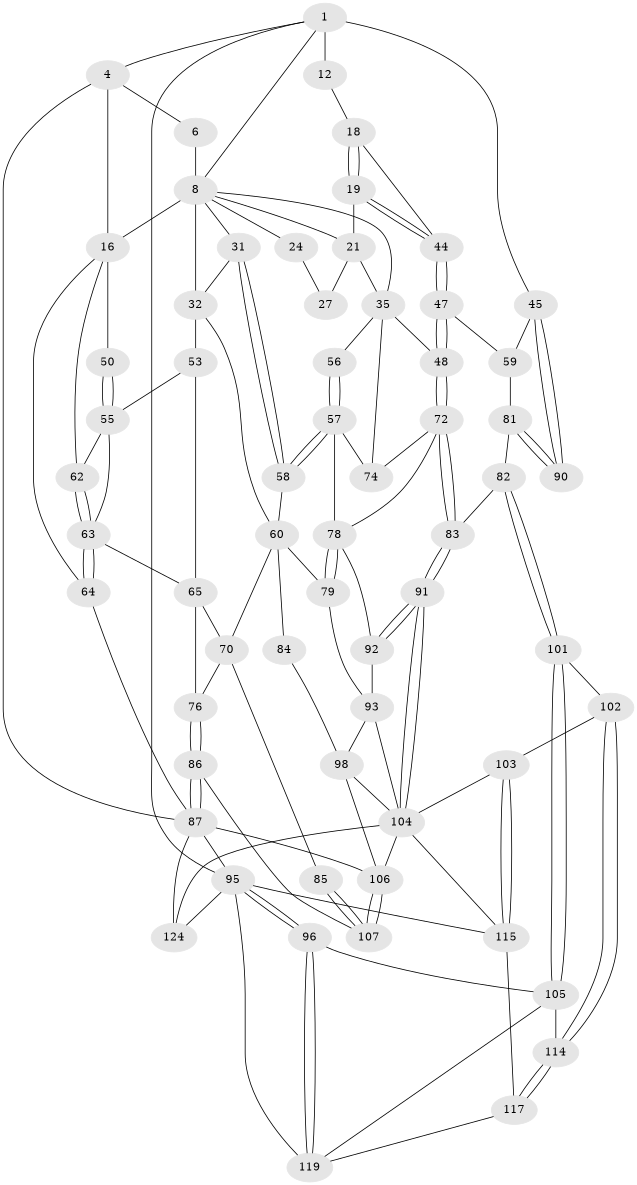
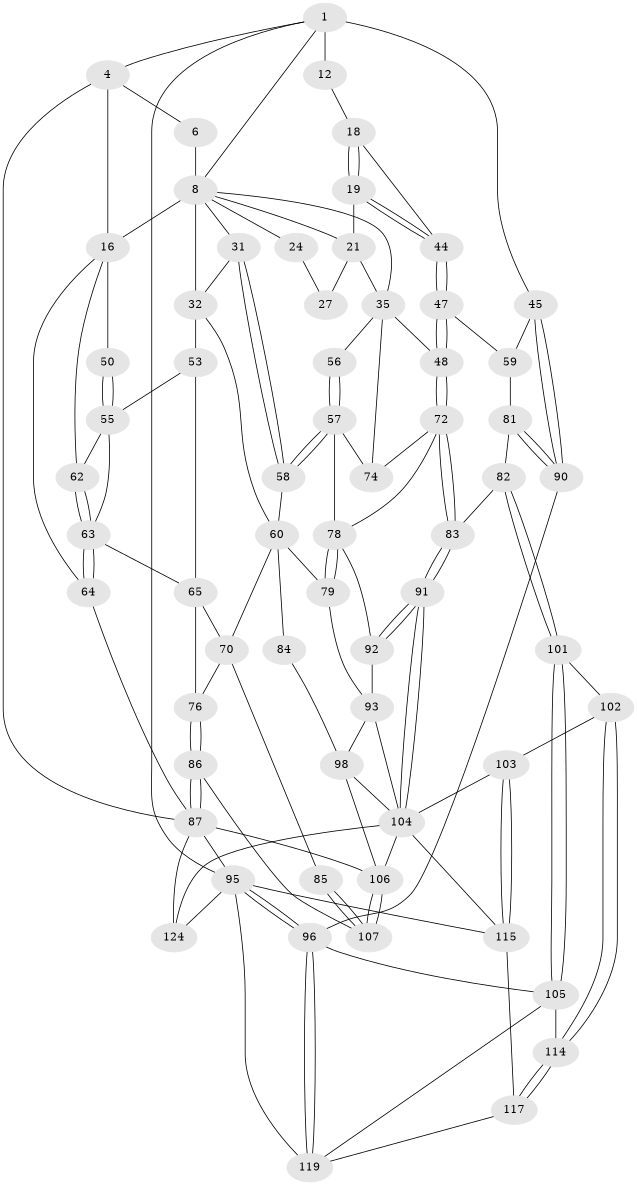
edge "90" -- "96": added
